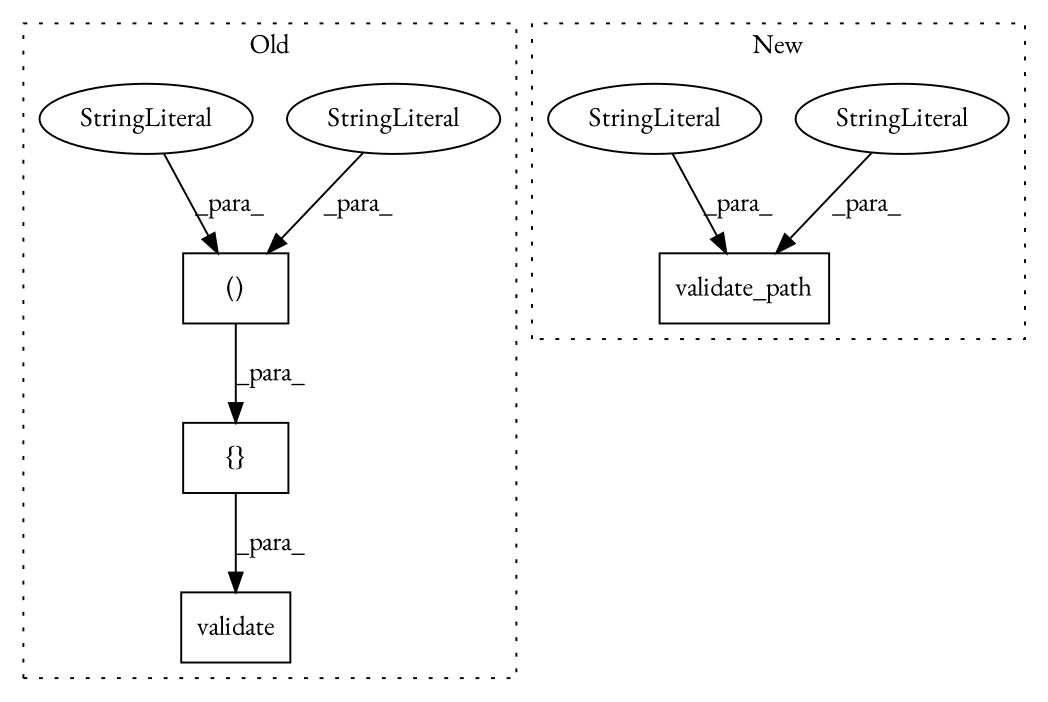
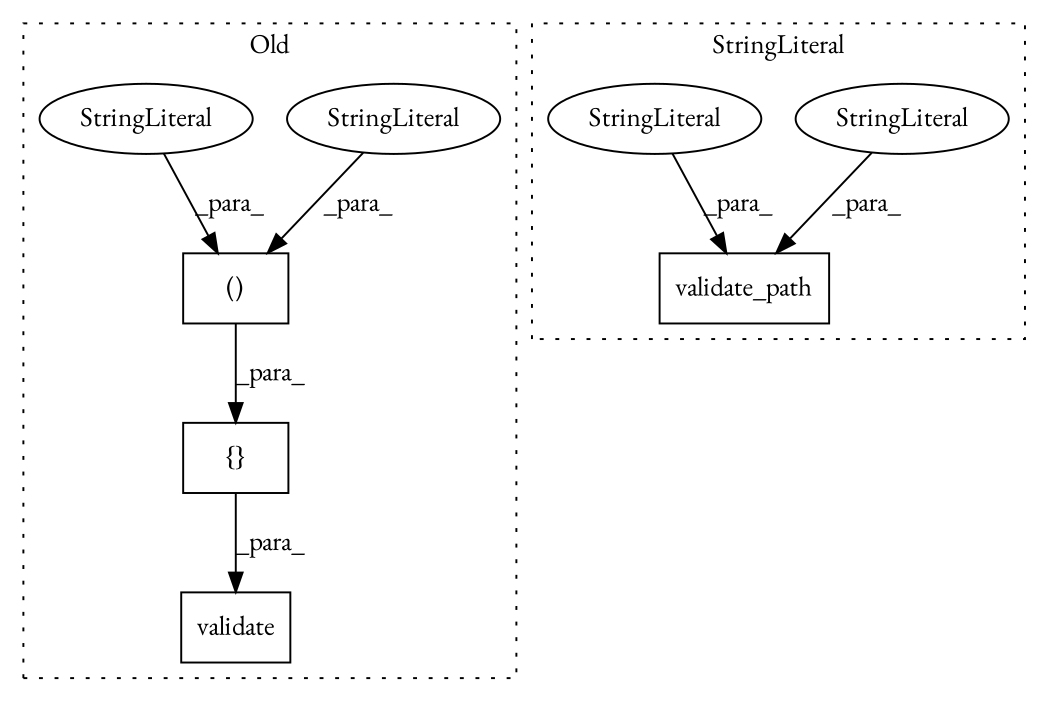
cluster "New": label "New" -> "StringLiteral"
